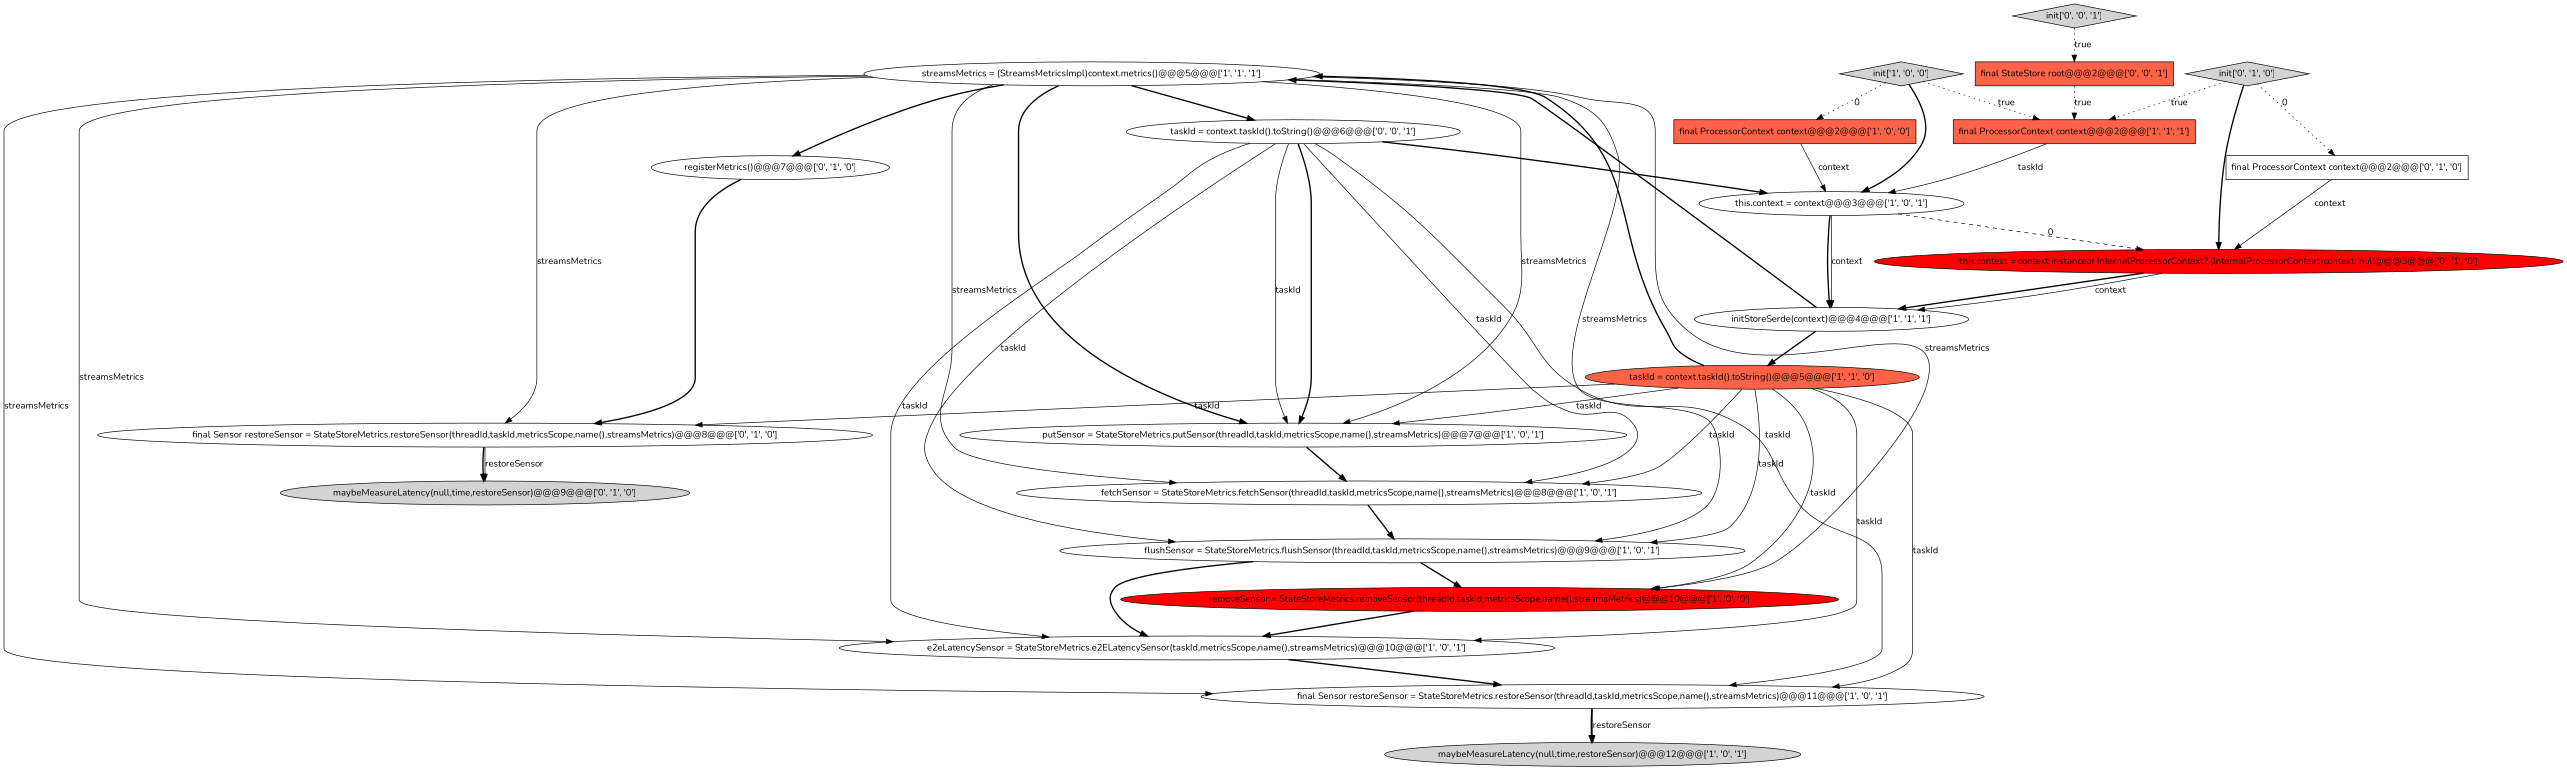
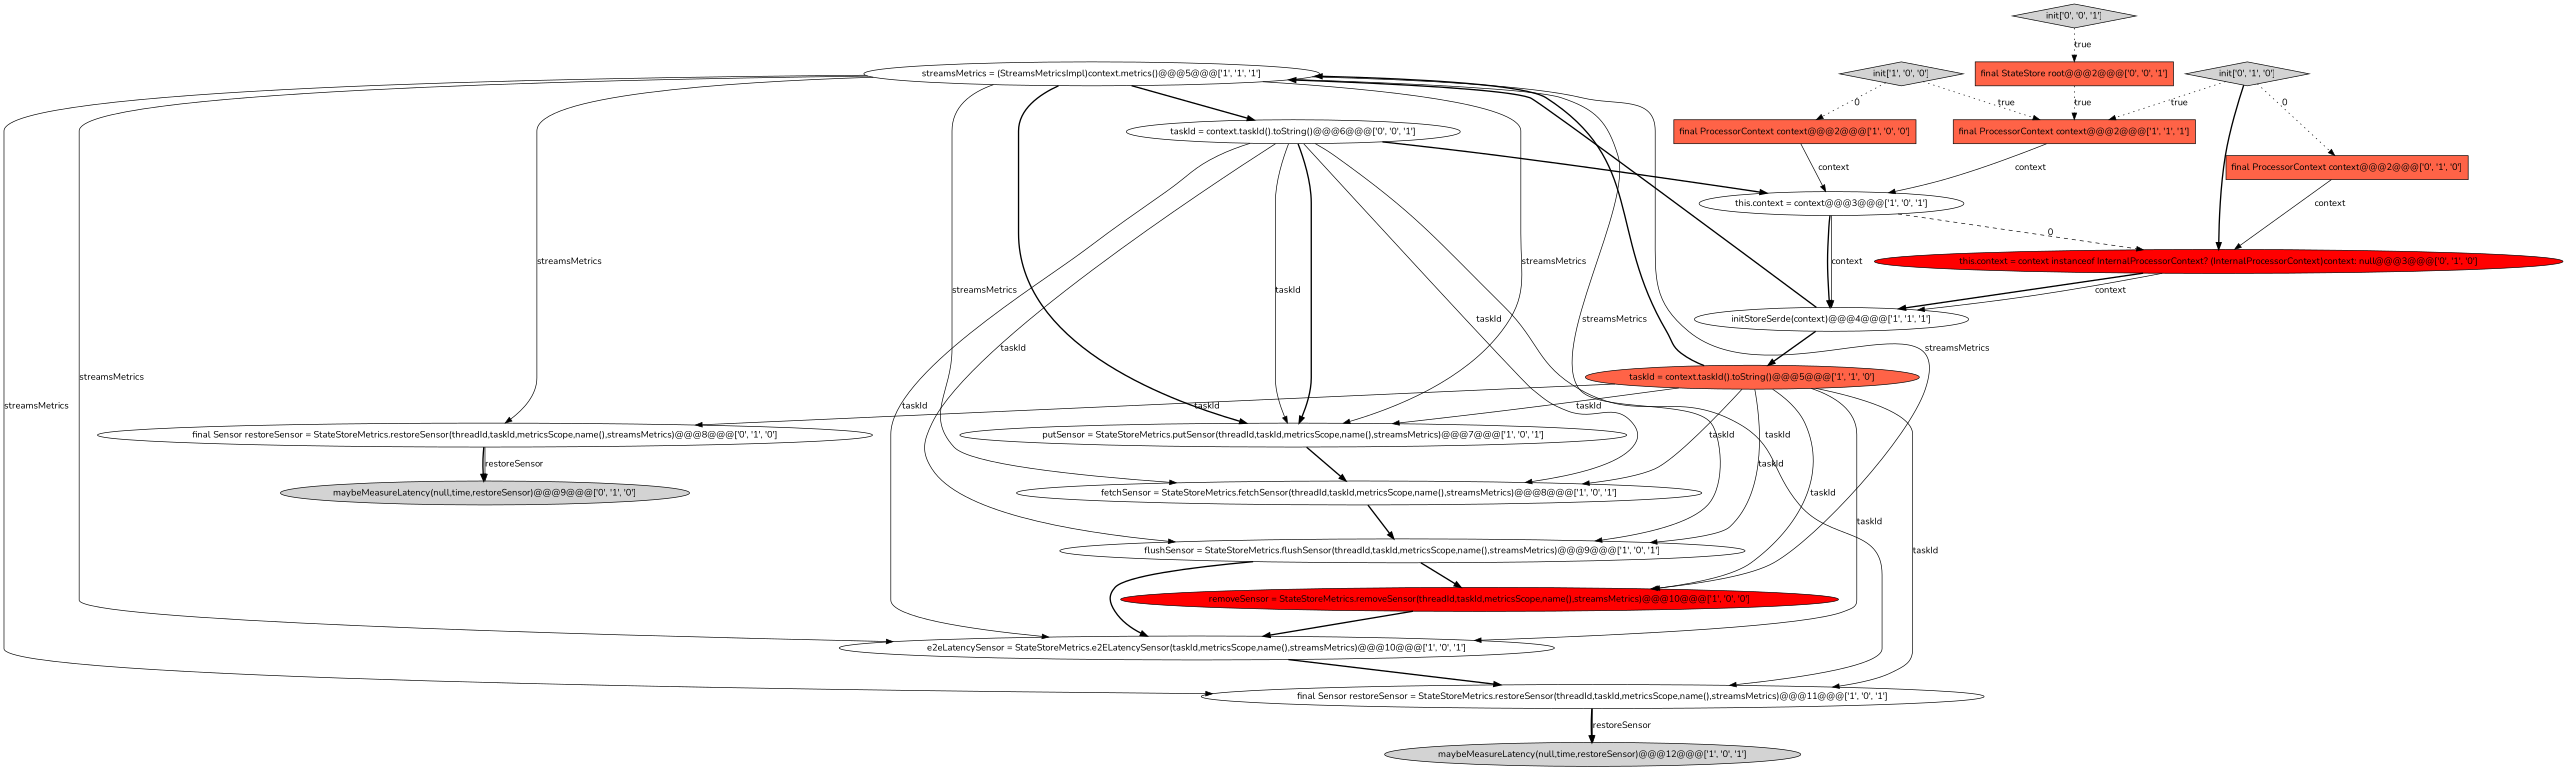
edge "init['1', '0', '0']" -> "this.context = context@@@3@@@['1', '0', '1']": removed
node "registerMetrics()@@@7@@@['0', '1', '0']": removed
edge "final ProcessorContext context@@@2@@@['1', '1', '1']" -> "this.context = context@@@3@@@['1', '0', '1']": label "taskId" -> "context"
node "final ProcessorContext context@@@2@@@['0', '1', '0']": fillcolor white -> tomato
